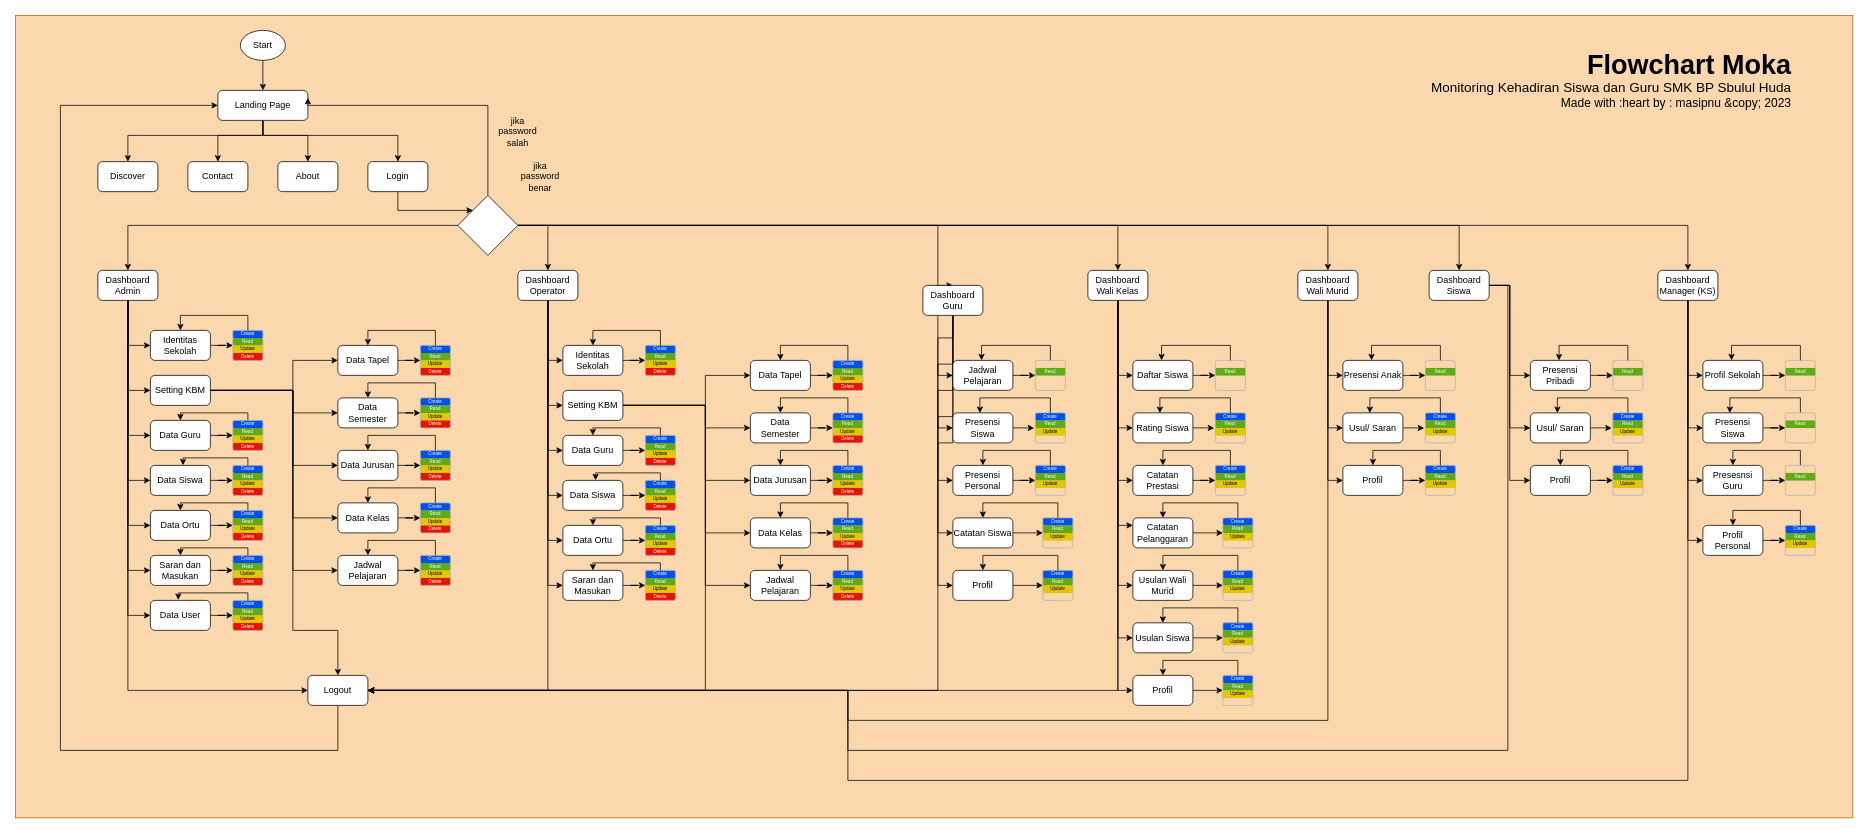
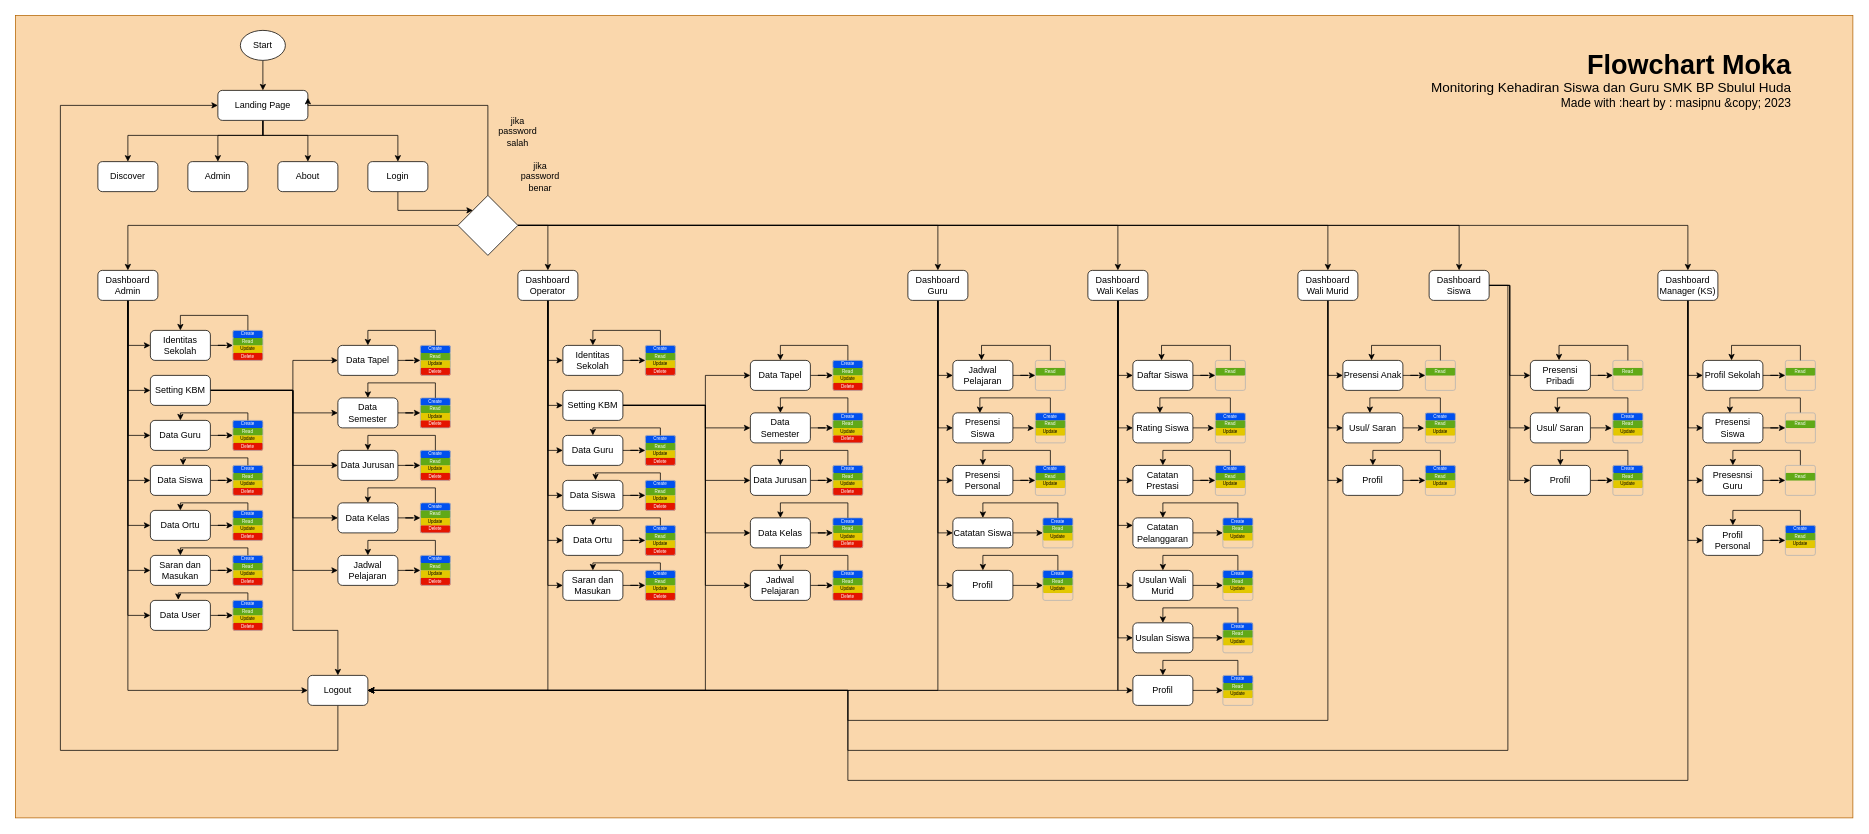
node "Contact": label "Contact" -> "Admin"
node "Dashboard Guru": moved (953, 300) -> (938, 285)
